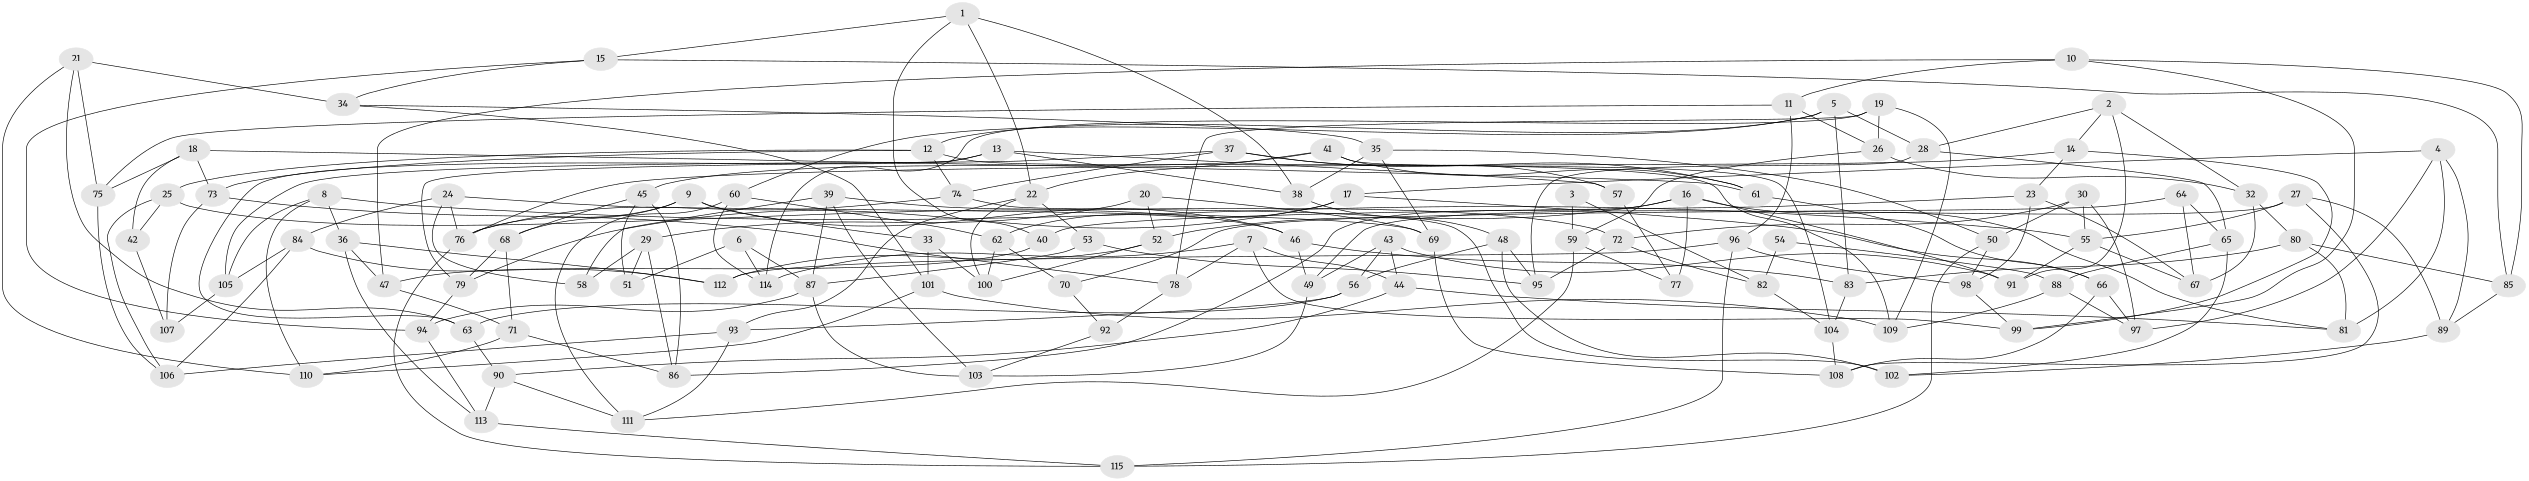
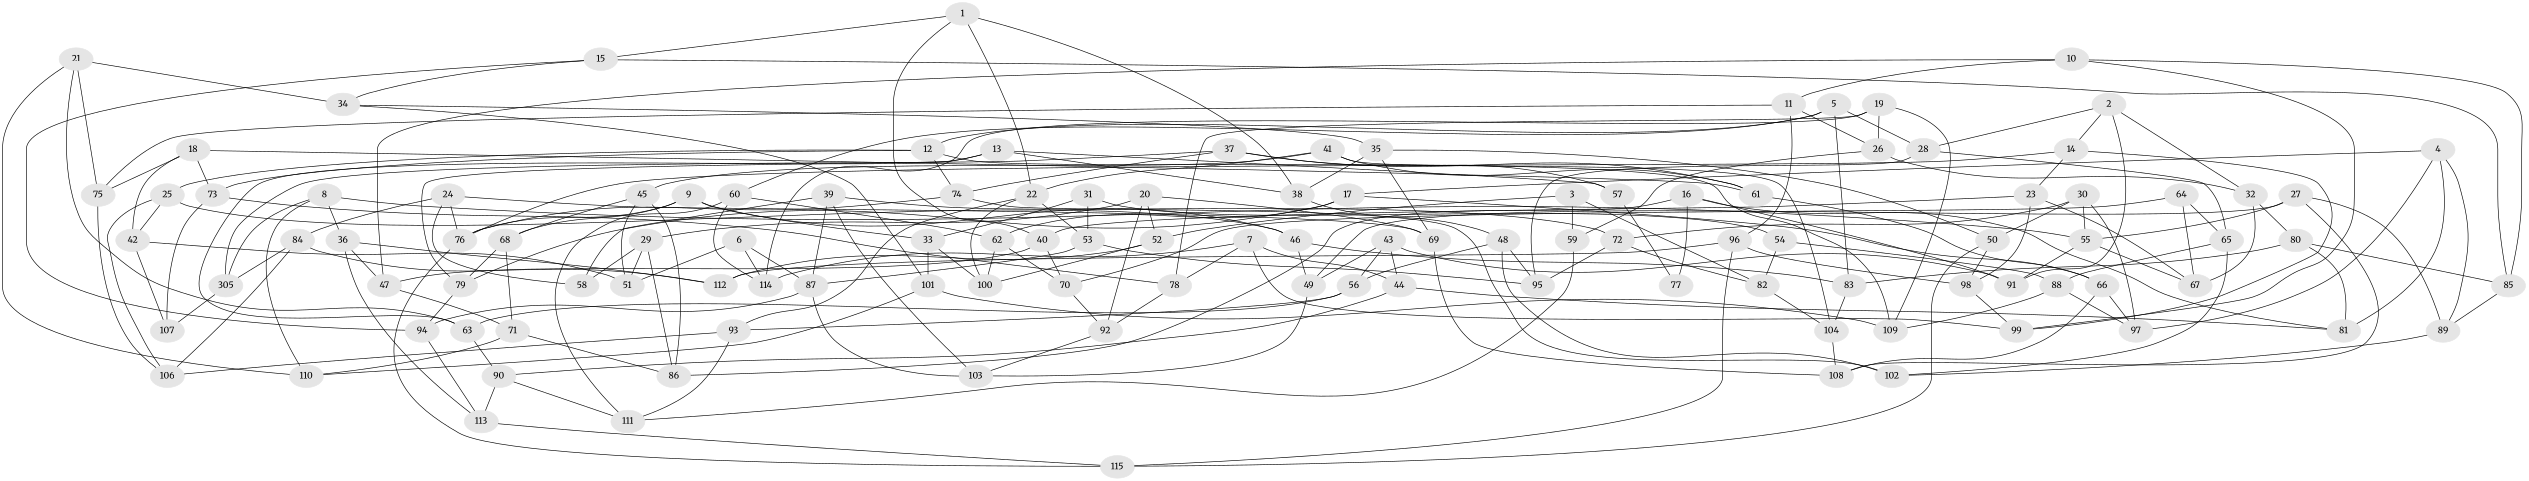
node "31": added
edge "16" -- "52": now "3" -- "52"
edge "42" -- "51": added
edge "59" -- "77": removed
edge "40" -- "70": added
edge "20" -- "92": added
node "105": label "105" -> "305"
